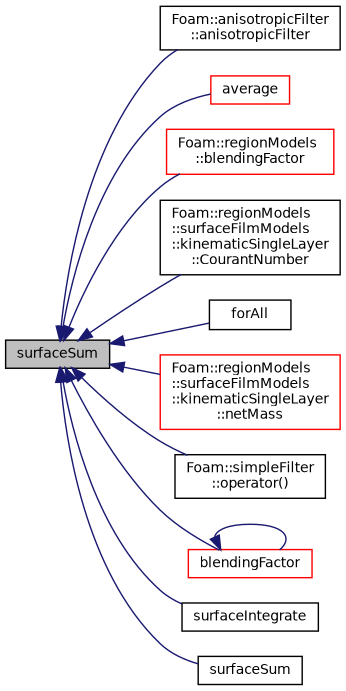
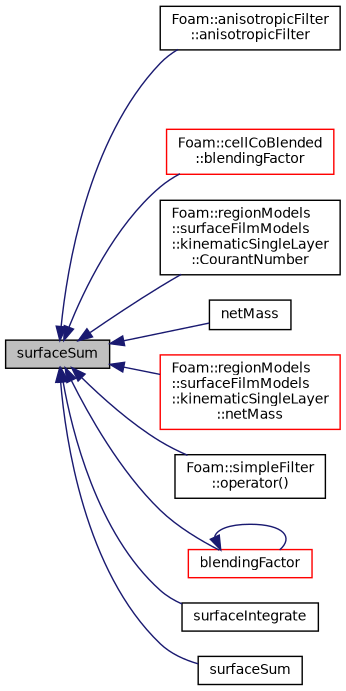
node "average": removed
node "Foam::regionModels ::blendingFactor": label "Foam::regionModels ::blendingFactor" -> "Foam::cellCoBlended ::blendingFactor"
node "forAll": label "forAll" -> "netMass"
